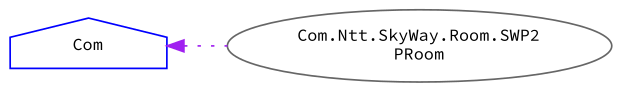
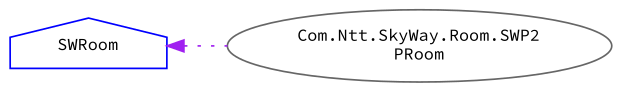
node "Com": label "Com" -> "SWRoom"
